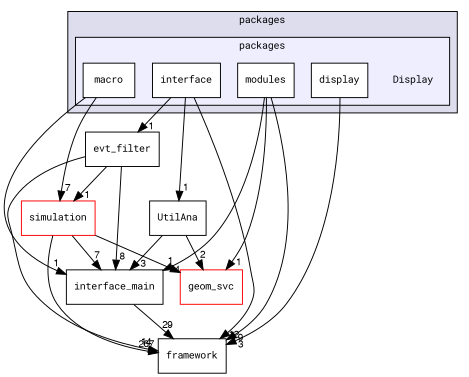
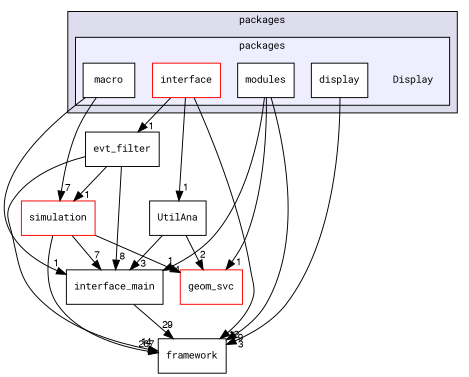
node "interface": color black -> red
